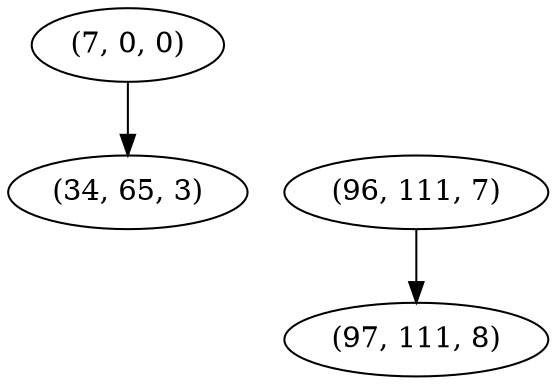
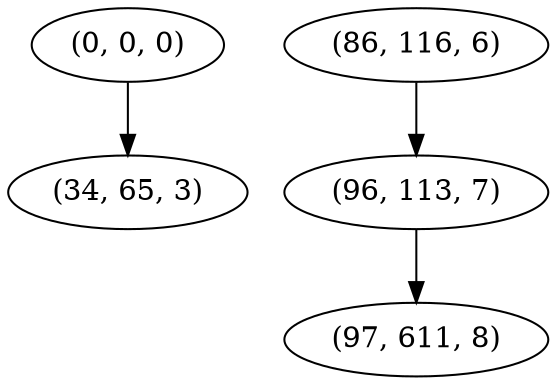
node "(7, 0, 0)": label "(7, 0, 0)" -> "(0, 0, 0)"
node "(86, 116, 6)": added
node "(96, 111, 7)": label "(96, 111, 7)" -> "(96, 113, 7)"
node "(97, 111, 8)": label "(97, 111, 8)" -> "(97, 611, 8)"
